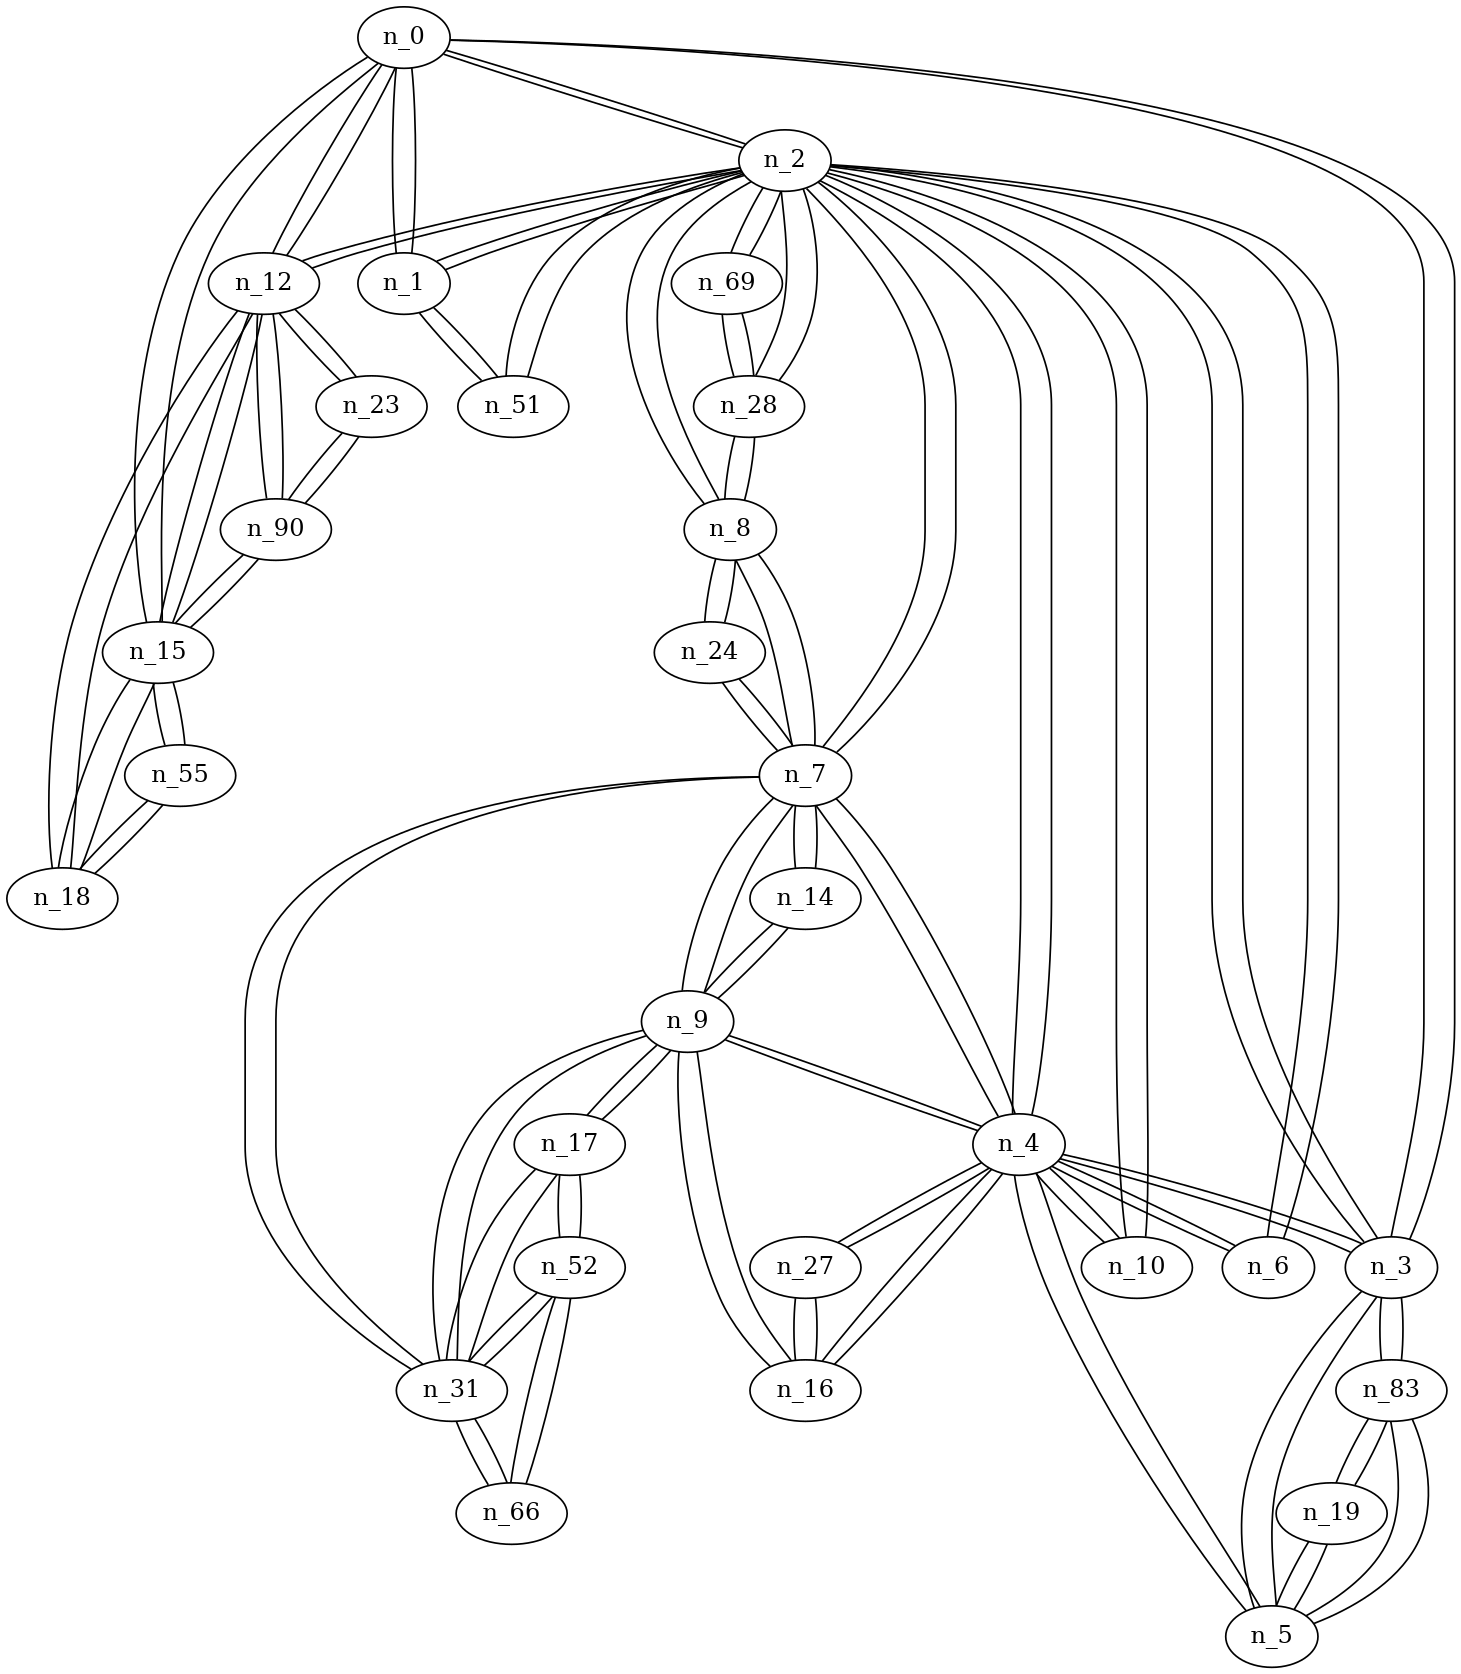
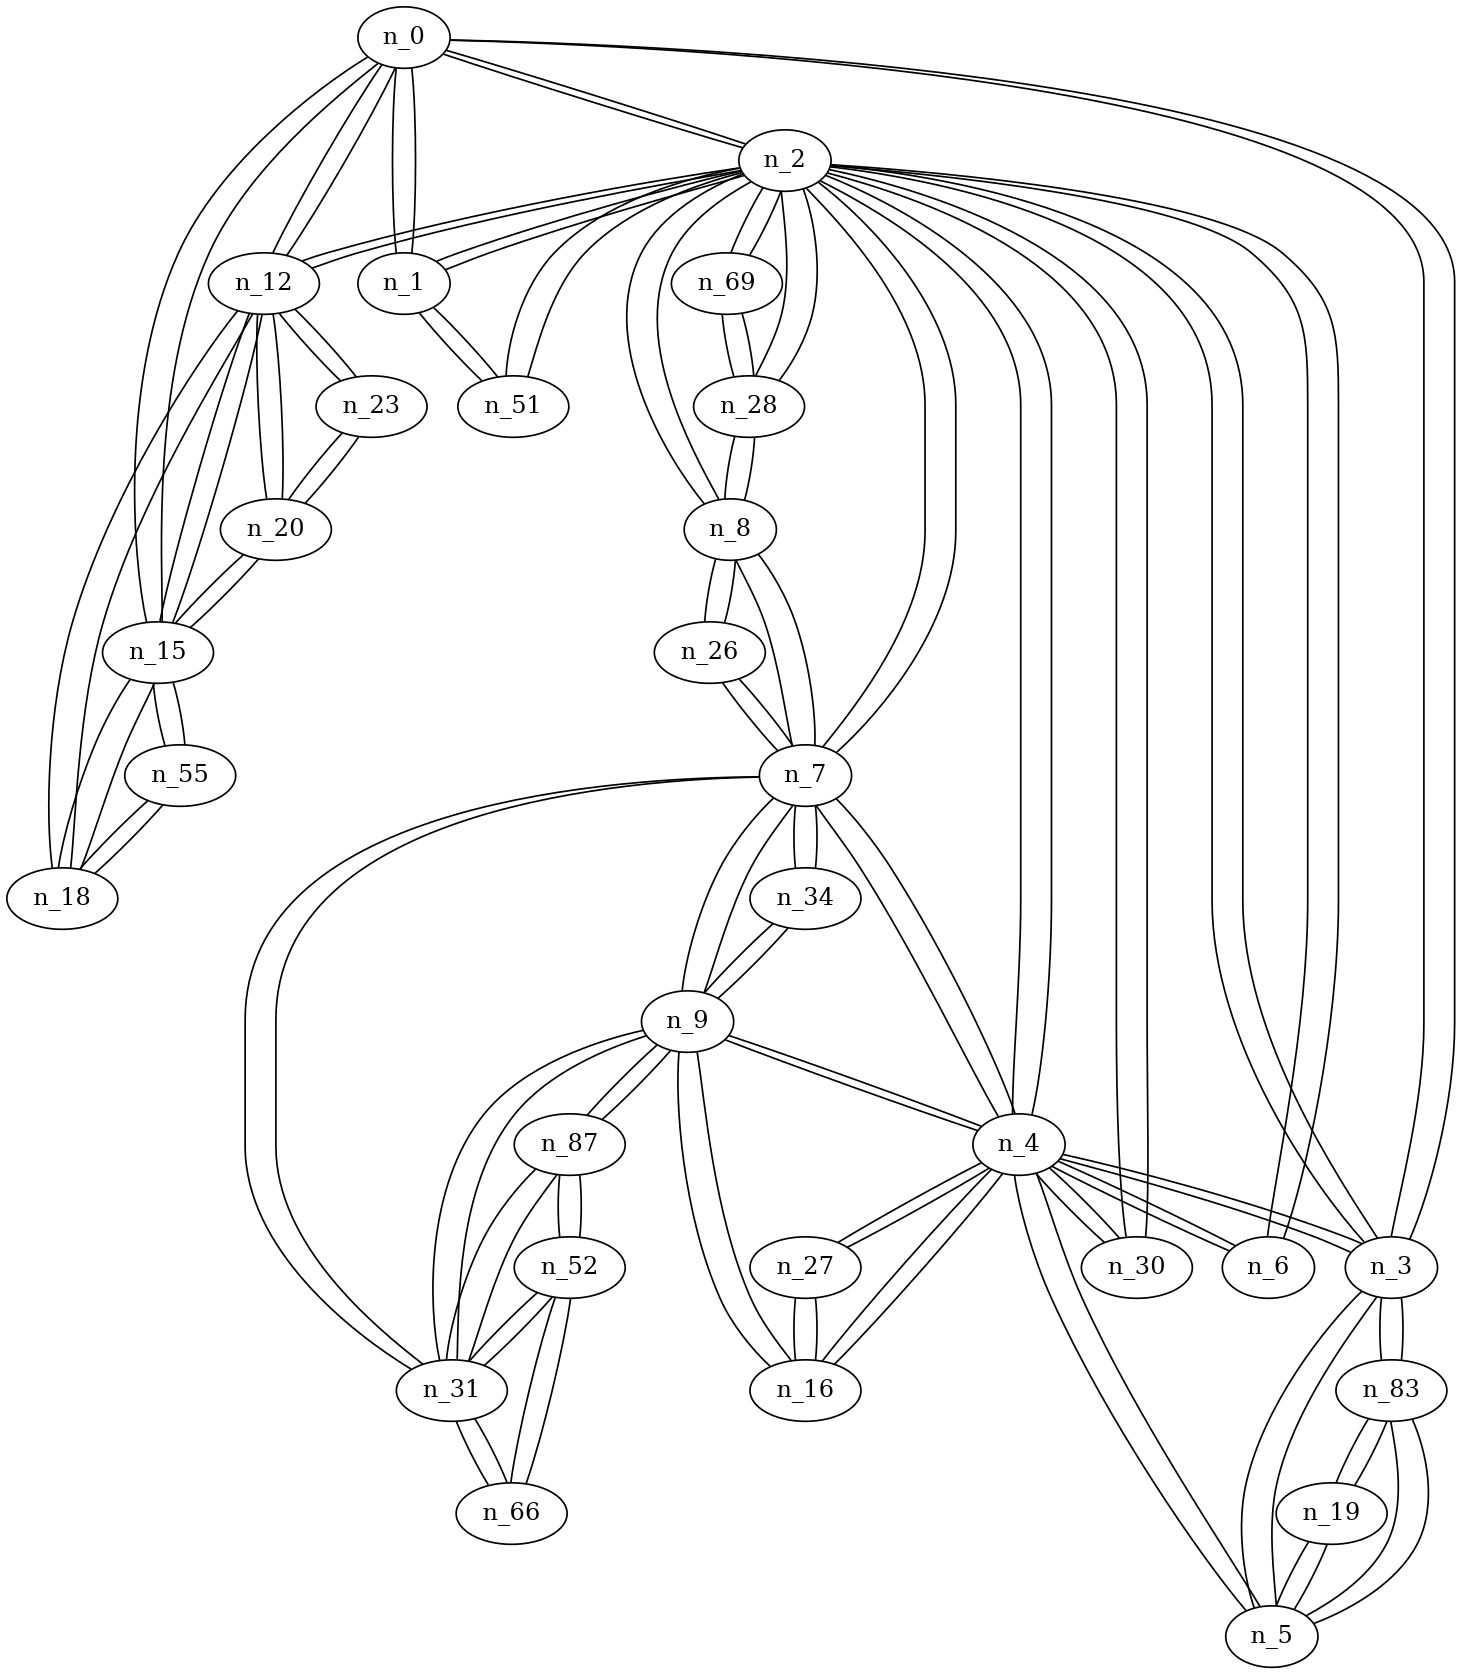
node "n_90": label "n_90" -> "n_20"
node "n_24": label "n_24" -> "n_26"
node "n_14": label "n_14" -> "n_34"
node "n_17": label "n_17" -> "n_87"
node "n_10": label "n_10" -> "n_30"
